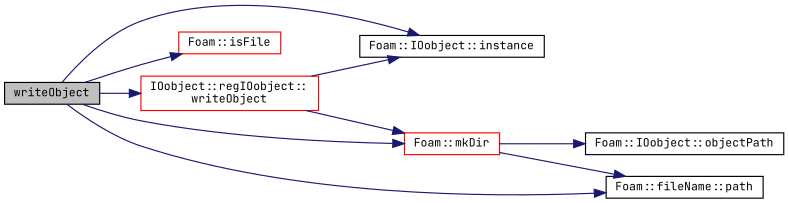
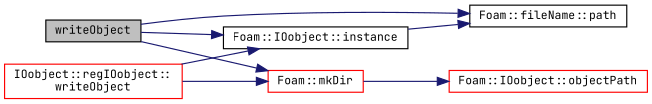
node "Foam::isFile": removed
edge "writeObject" -> "IOobject::regIOobject:: writeObject": removed
node "Foam::IOobject::objectPath": color black -> red
edge "Foam::mkDir" -> "Foam::fileName::path": now "Foam::IOobject::instance" -> "Foam::fileName::path"
